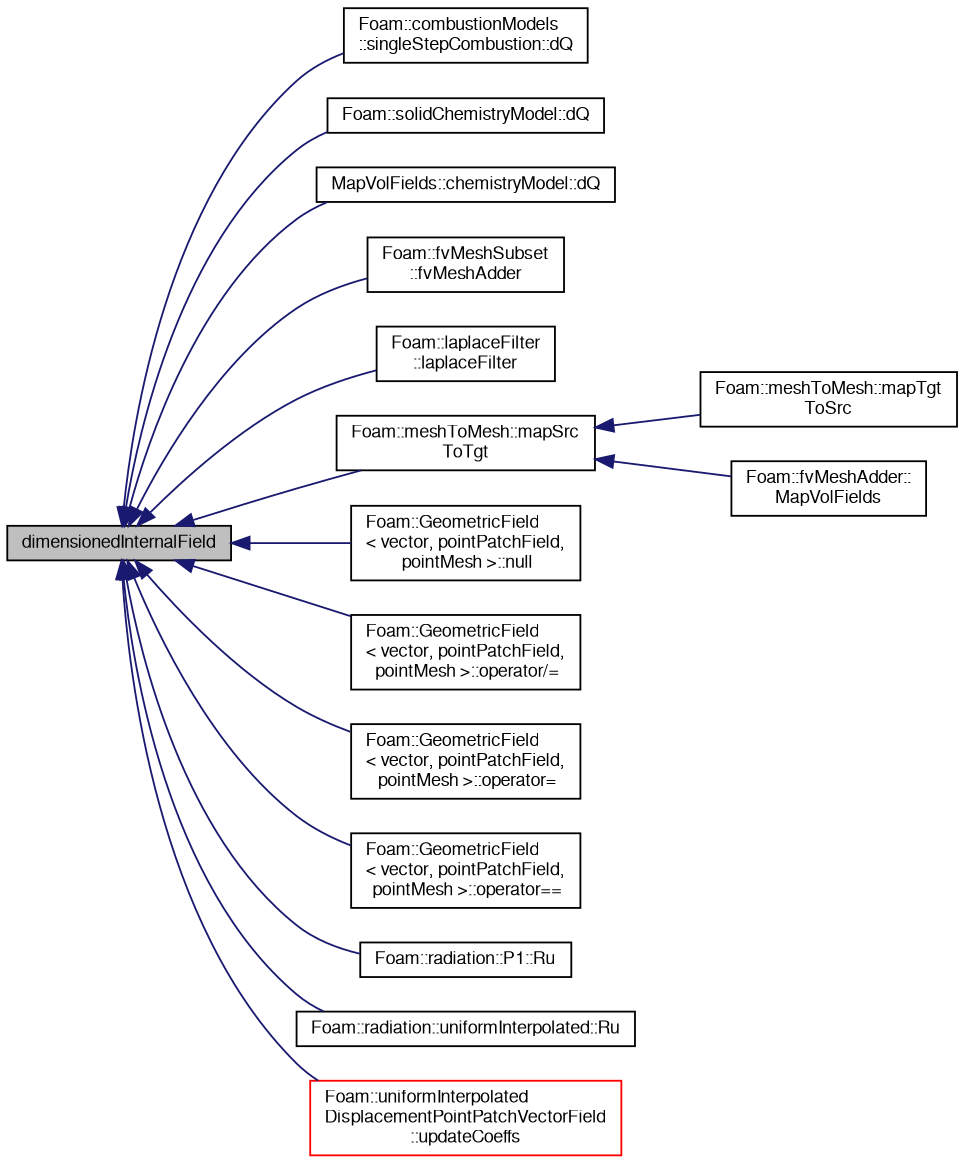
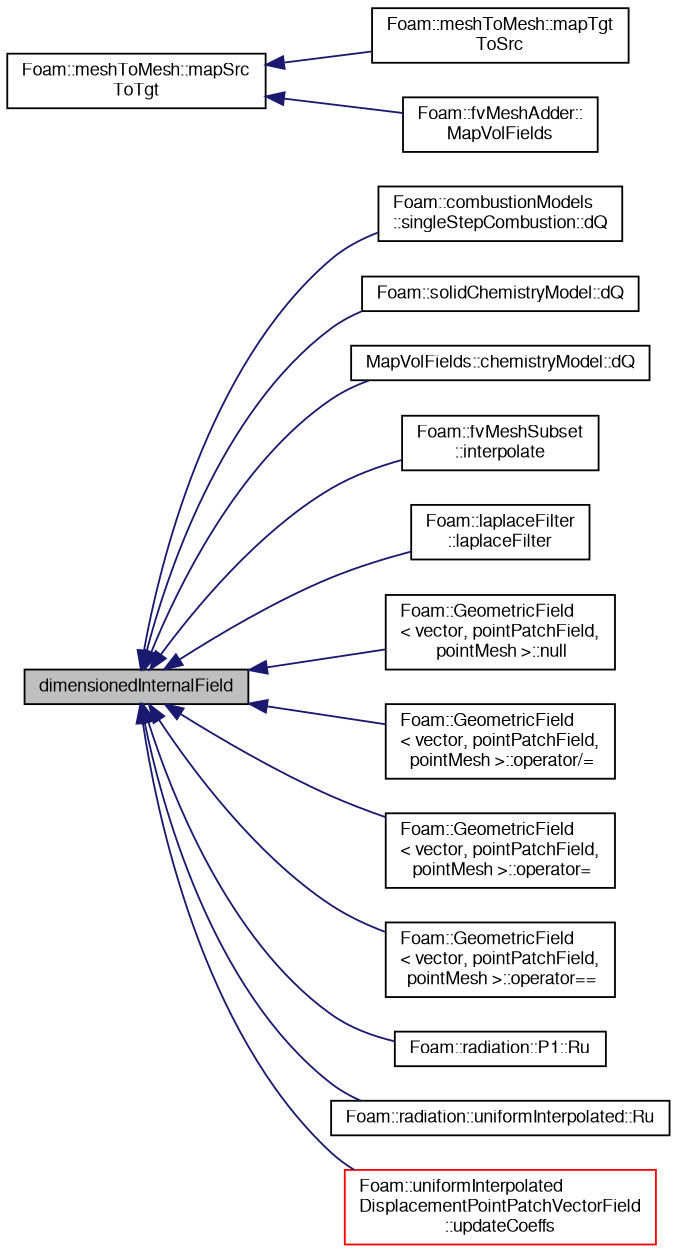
node "Foam::fvMeshSubset ::fvMeshAdder": label "Foam::fvMeshSubset ::fvMeshAdder" -> "Foam::fvMeshSubset ::interpolate"
edge "Foam::meshToMesh::mapSrc ToTgt" -> "dimensionedInternalField": removed
